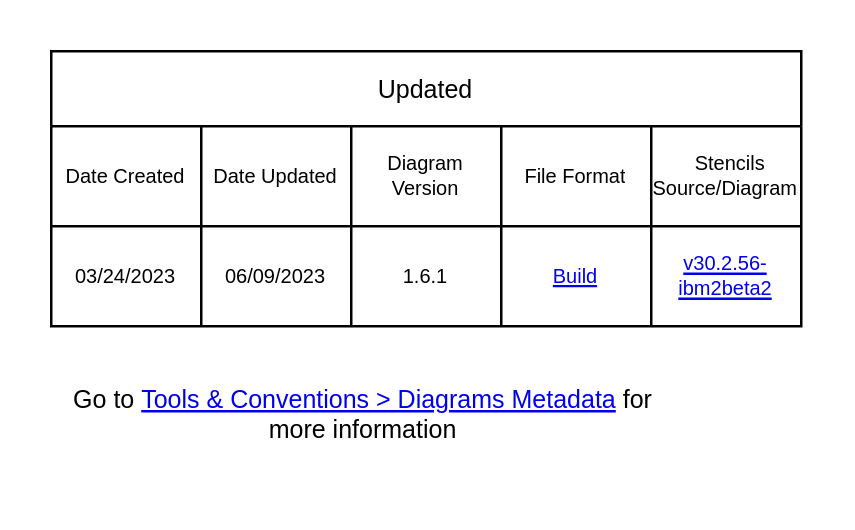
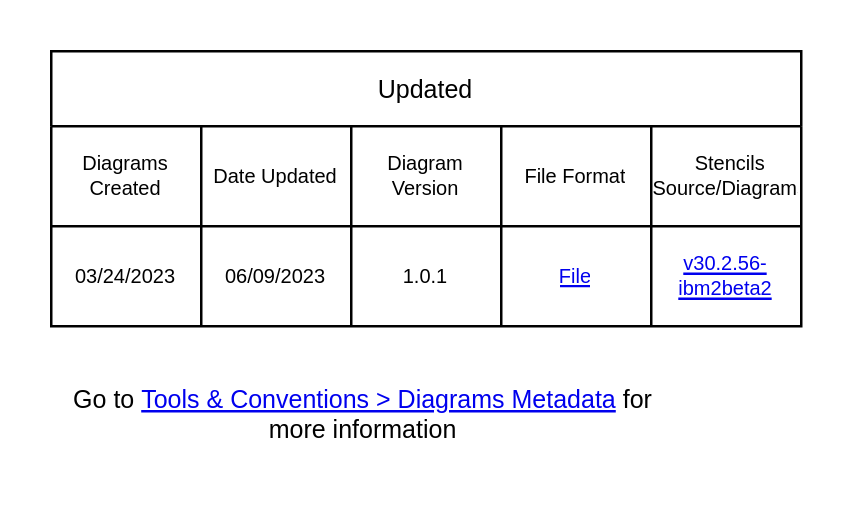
node "Date Created": label "Date Created" -> "Diagrams Created"
node "1.6.1": label "1.6.1" -> "1.0.1"
node "Build": label "Build" -> "File"
